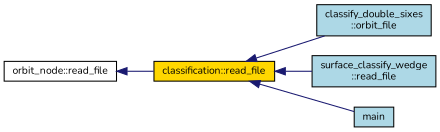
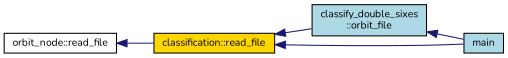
edge "main" -> "classify_double_sixes ::orbit_file": added
node "surface_classify_wedge ::read_file": removed
